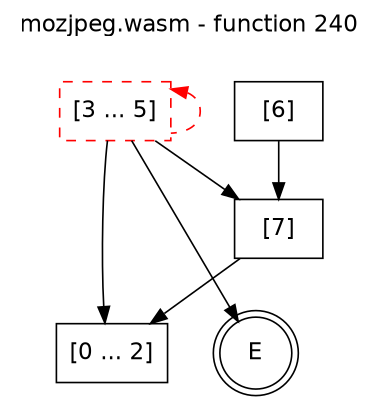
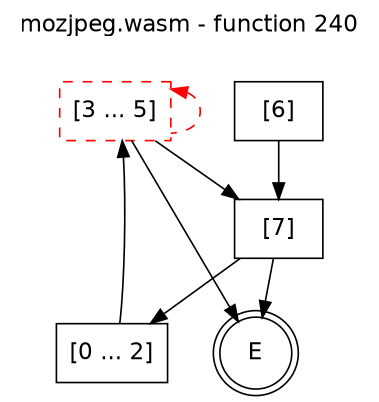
edge "[3 ... 5]" -> "[0 ... 2]": reversed
edge "[7]" -> "E": added
